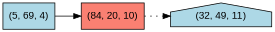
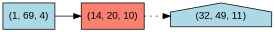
node "(5, 69, 4)": label "(5, 69, 4)" -> "(1, 69, 4)"
node "(84, 20, 10)": label "(84, 20, 10)" -> "(14, 20, 10)"
